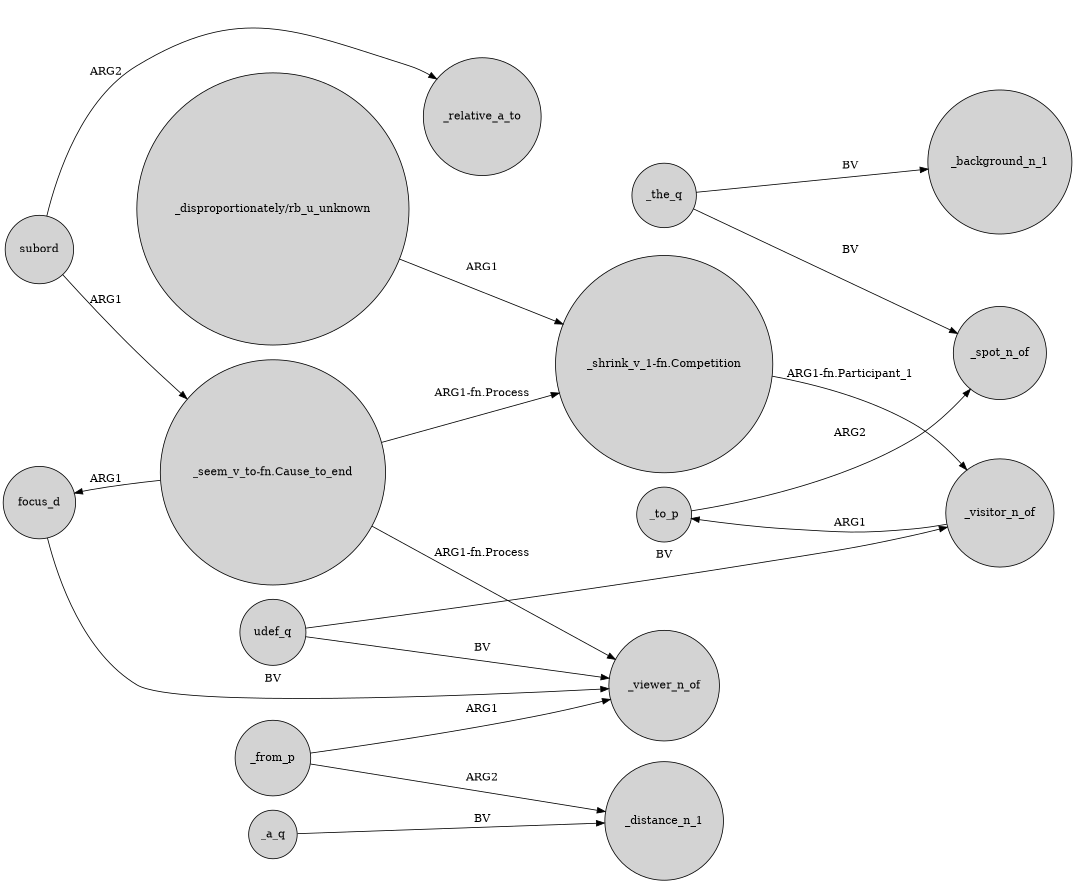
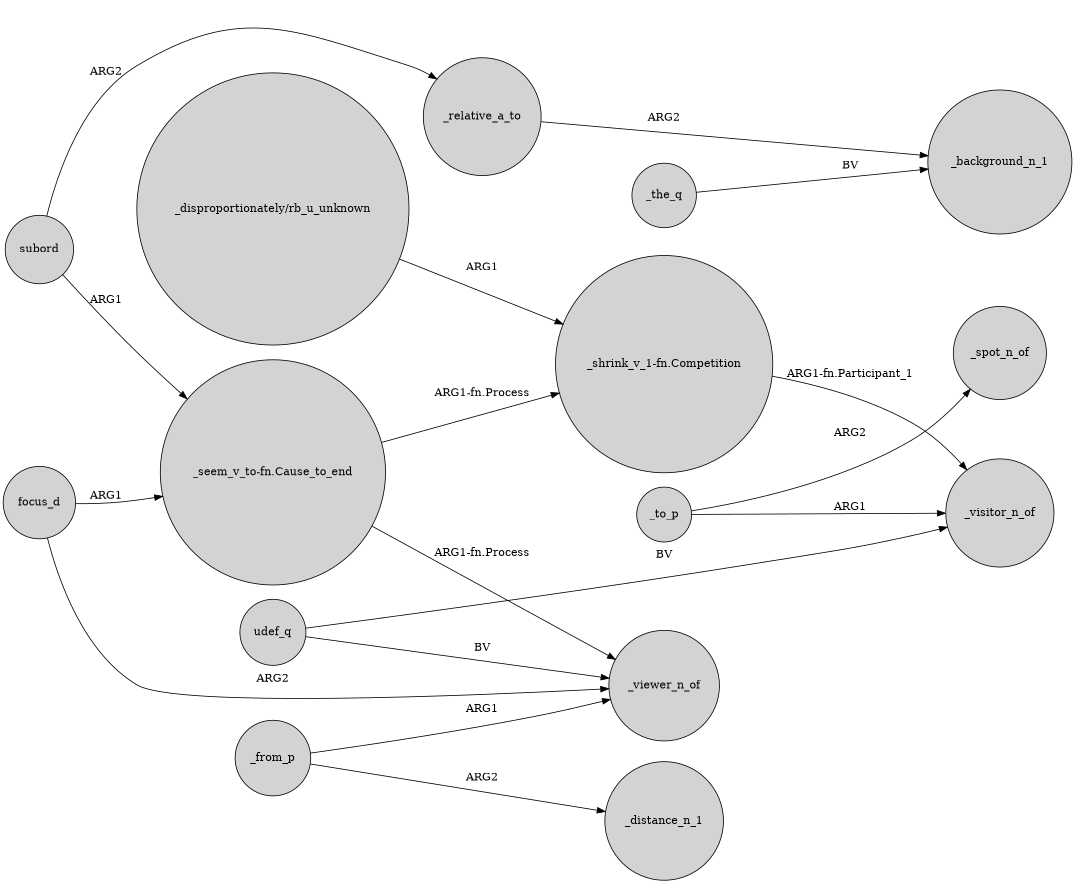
edge "_relative_a_to" -> "_background_n_1": added, label "ARG2"
edge "_the_q" -> "_spot_n_of": removed, label "BV"
edge "_seem_v_to-fn.Cause_to_end" -> "focus_d": reversed
edge "_visitor_n_of" -> "_to_p": reversed
edge "focus_d" -> "_viewer_n_of": label "BV" -> "ARG2"
node "_a_q": removed
